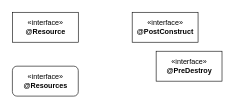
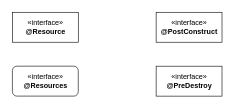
node "«interface» @PostConstruct": moved (165, 27) -> (189, 27)
node "«interface» @PreDestroy": moved (189, 66) -> (189, 81)
